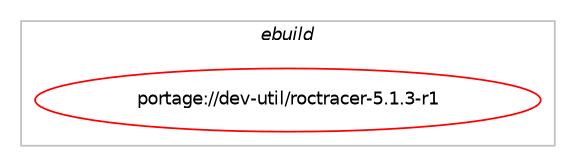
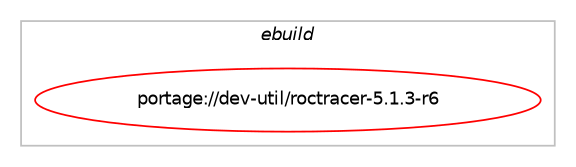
node "portage://dev-util/roctracer-5.1.3-r1": label "portage://dev-util/roctracer-5.1.3-r1" -> "portage://dev-util/roctracer-5.1.3-r6"
